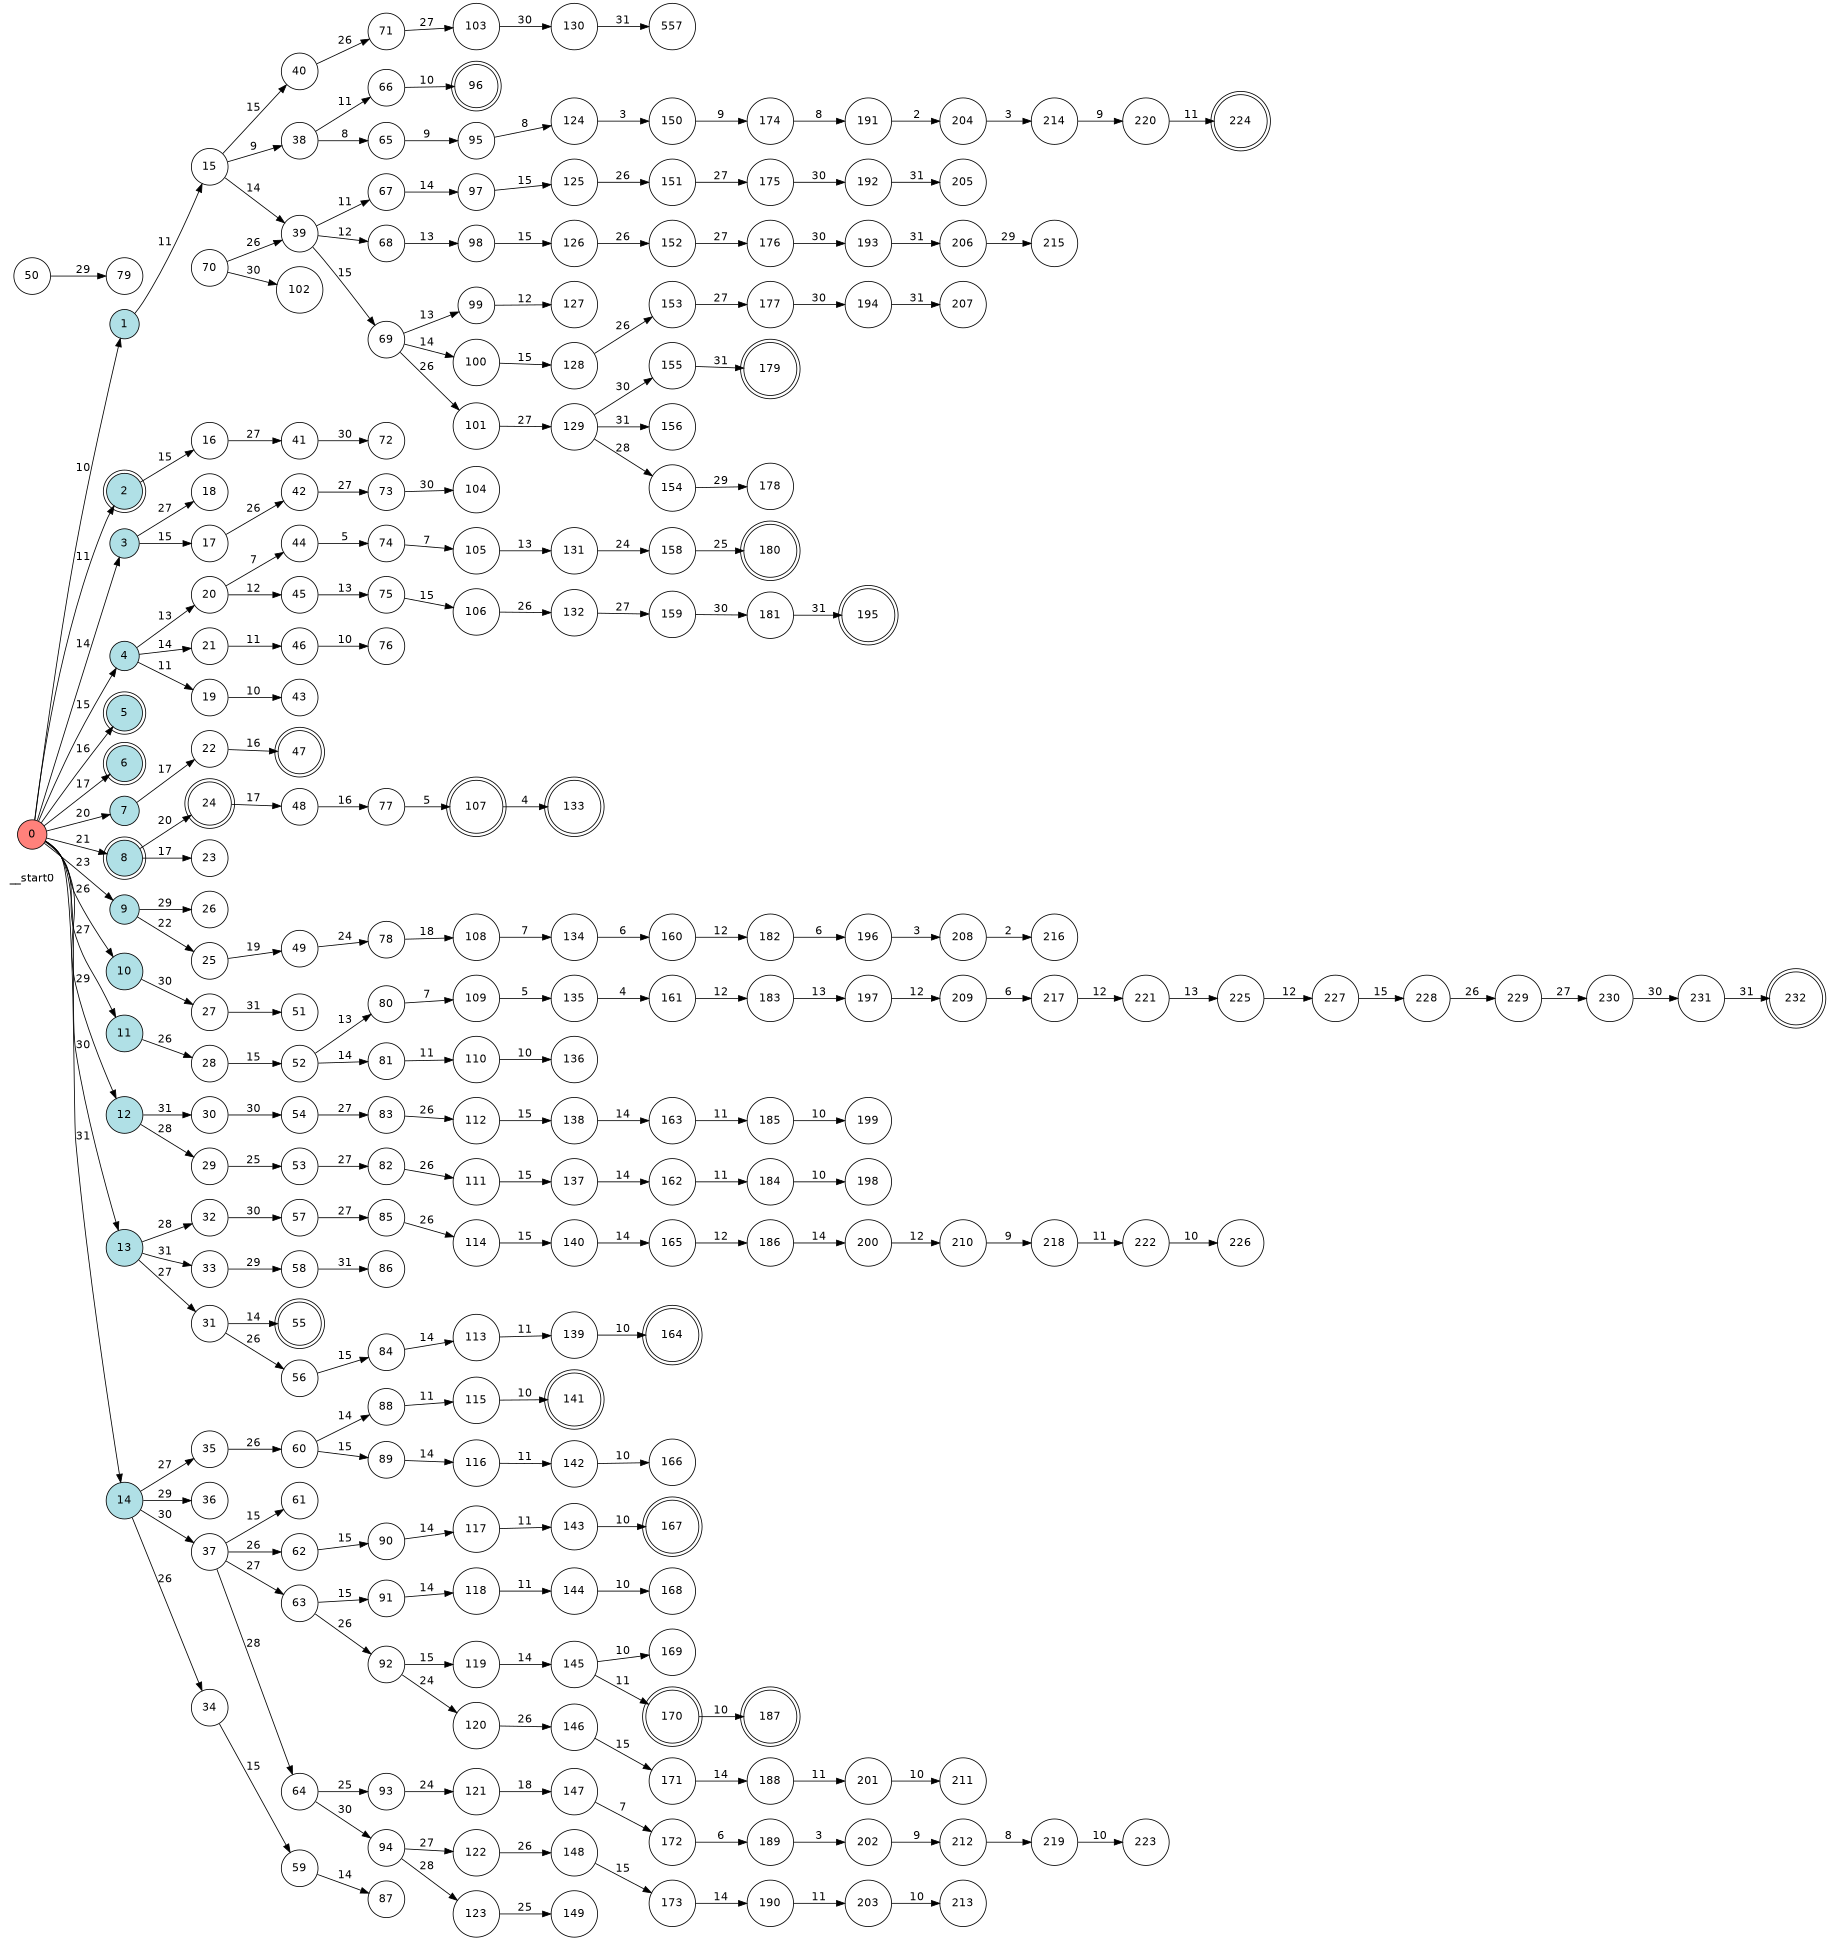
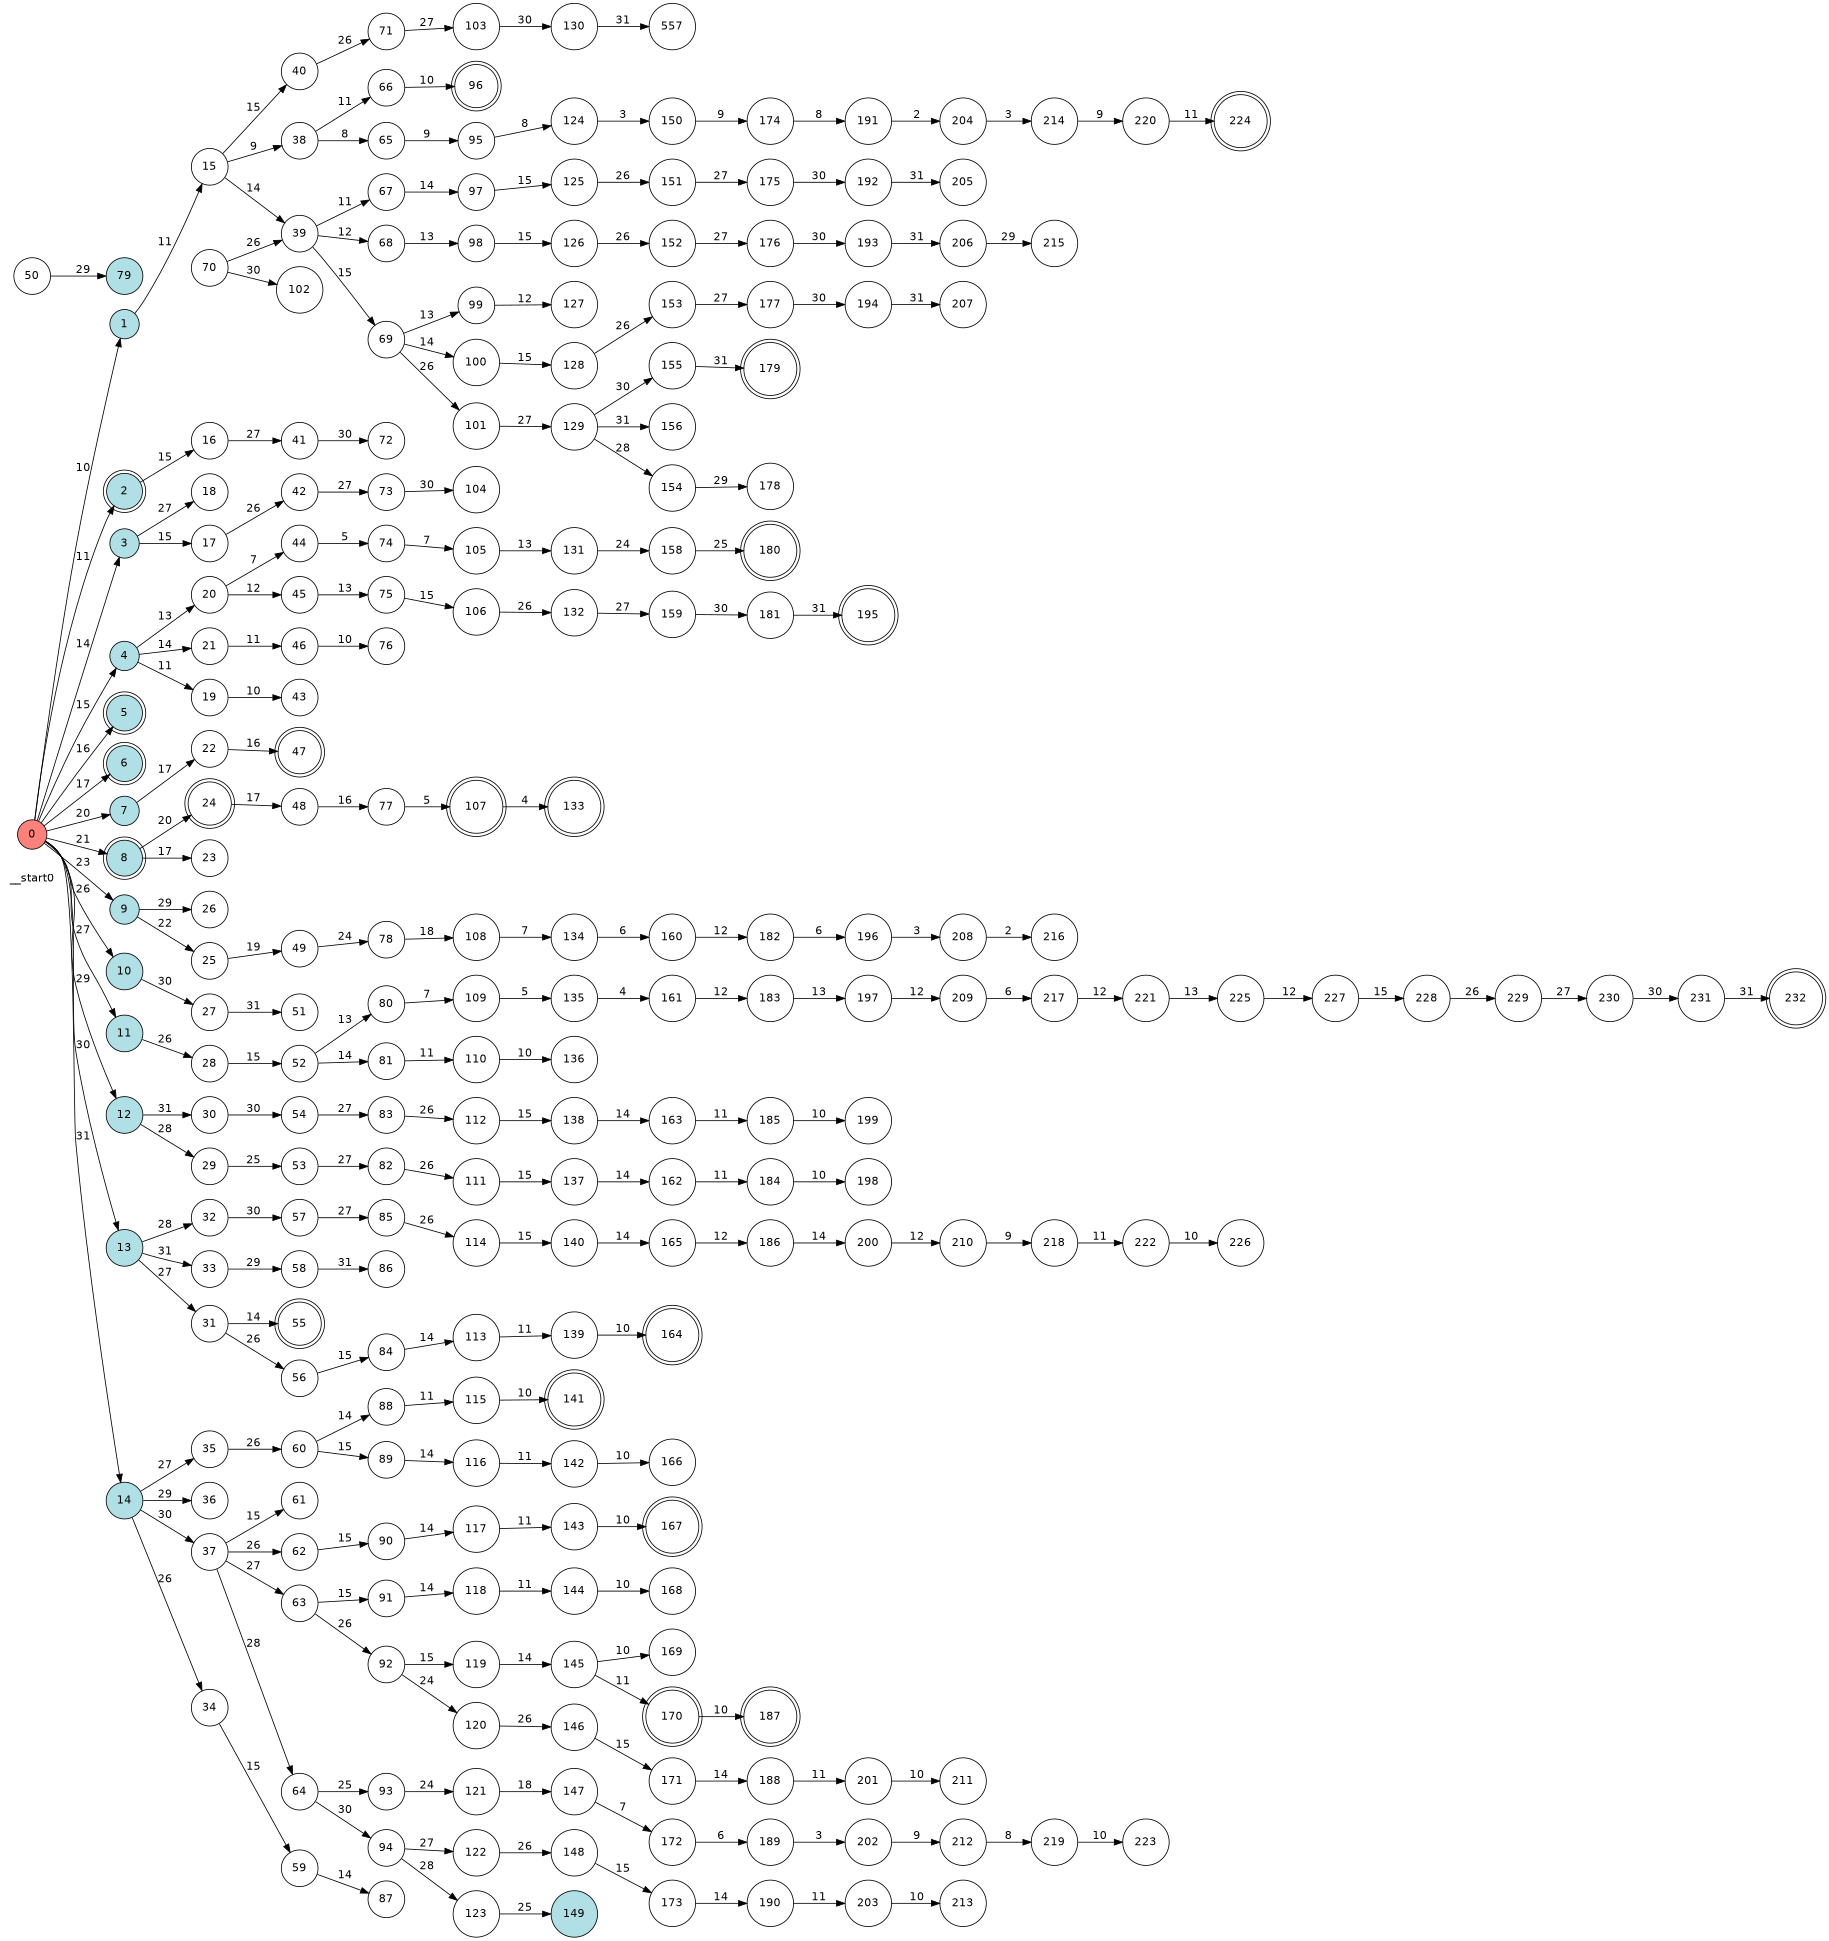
node "79": fillcolor white -> powderblue
node "149": fillcolor white -> powderblue
